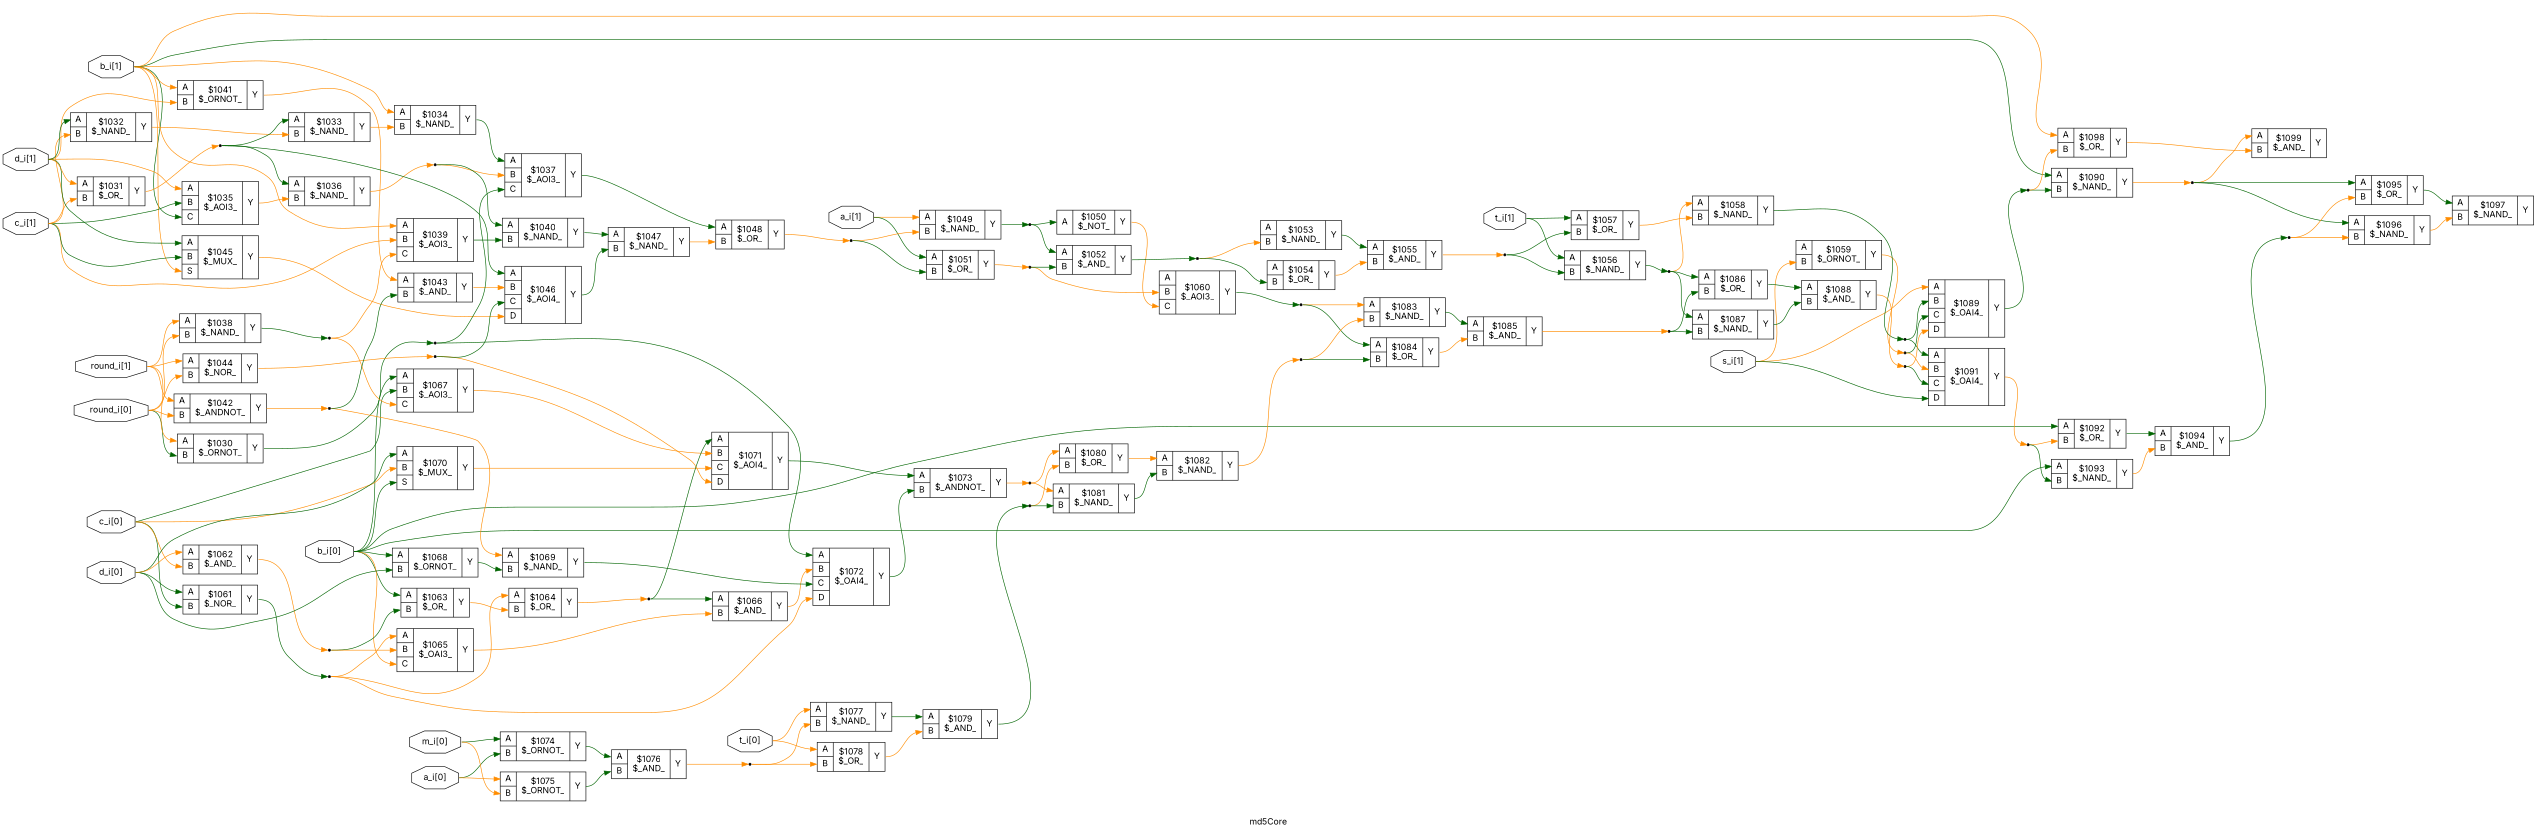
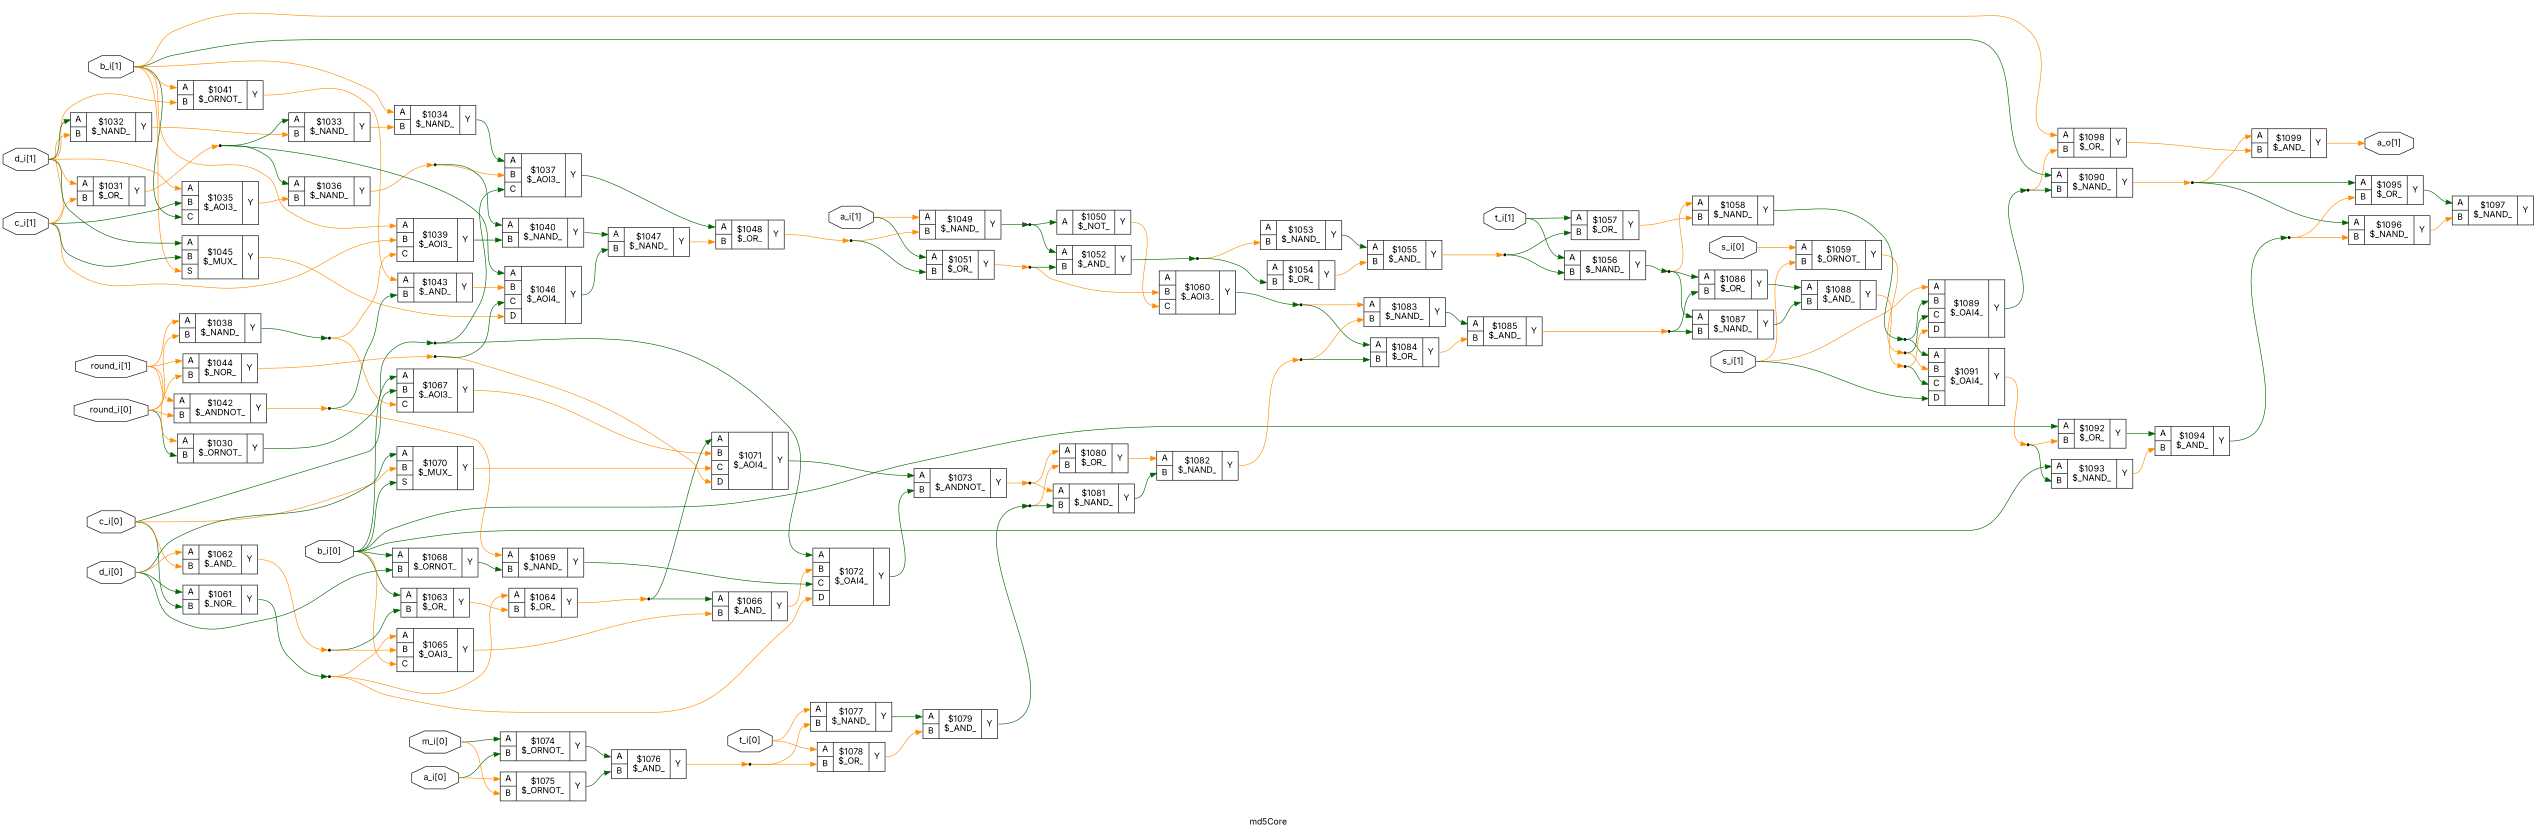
node "a_o[1]": added
node "s_i[0]": added
